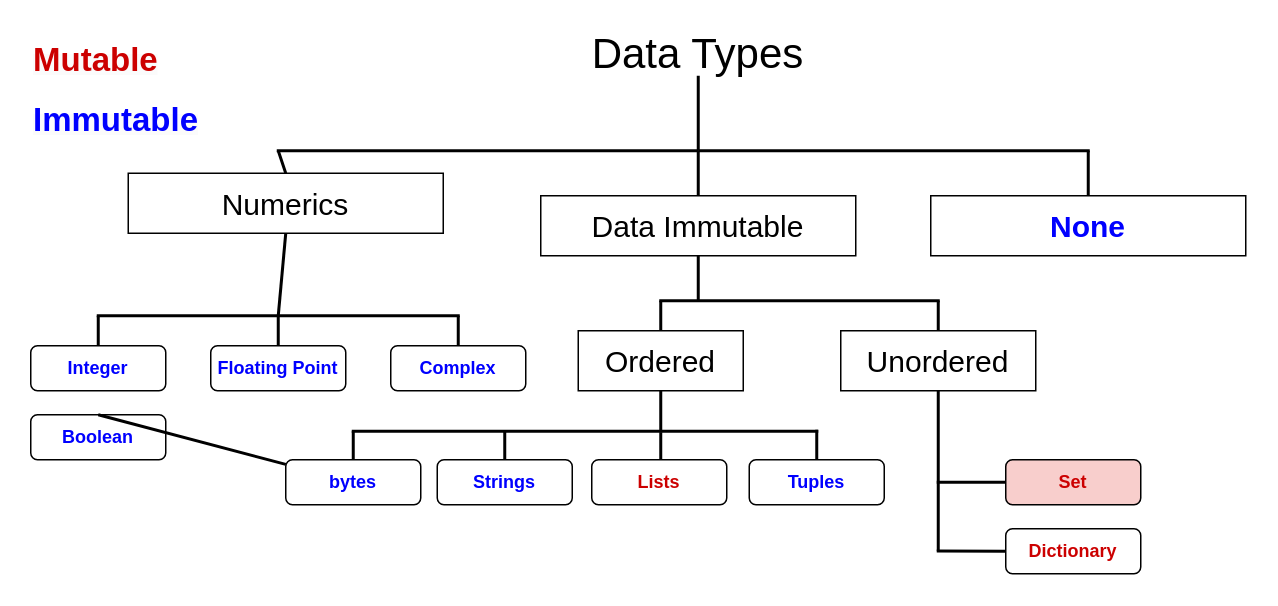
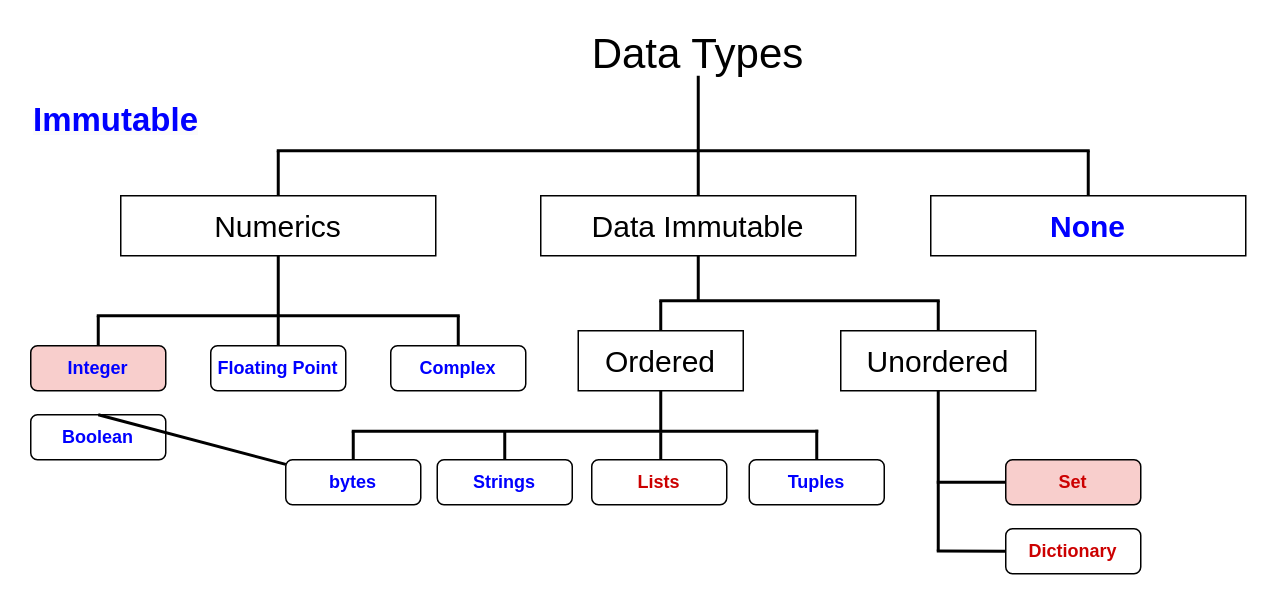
node "Mutable": removed
node "Numerics": moved (286, 203) -> (278, 226)
node "Integer": fillcolor #ffffff -> #f8cecc
